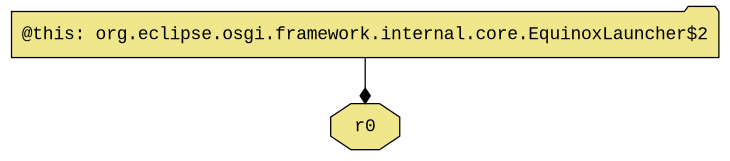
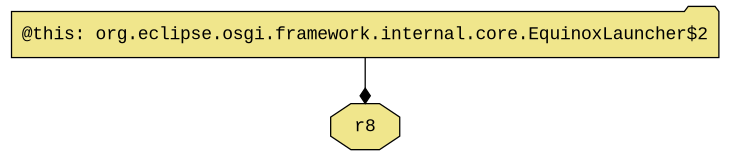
node "r0": label "r0" -> "r8"
